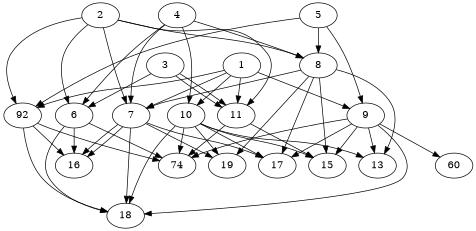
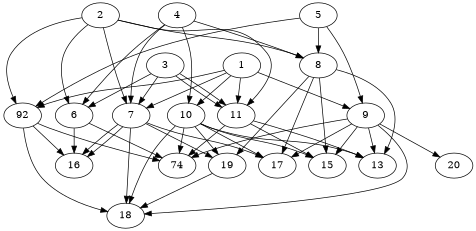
edge "8" -> "7": now "3" -> "7"
edge "11" -> "13": added
node "60": label "60" -> "20"
edge "6" -> "18": now "19" -> "18"
